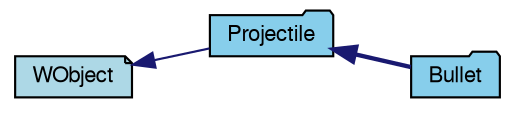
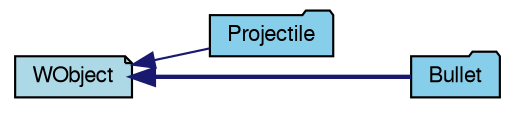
edge "Bullet" -> "Projectile": now "Bullet" -> "WObject"
